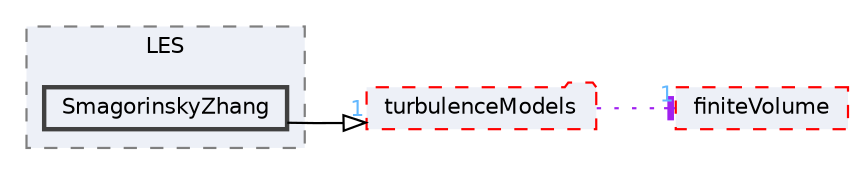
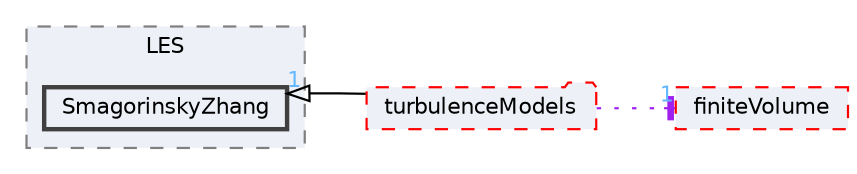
edge "SmagorinskyZhang" -> "turbulenceModels": reversed
